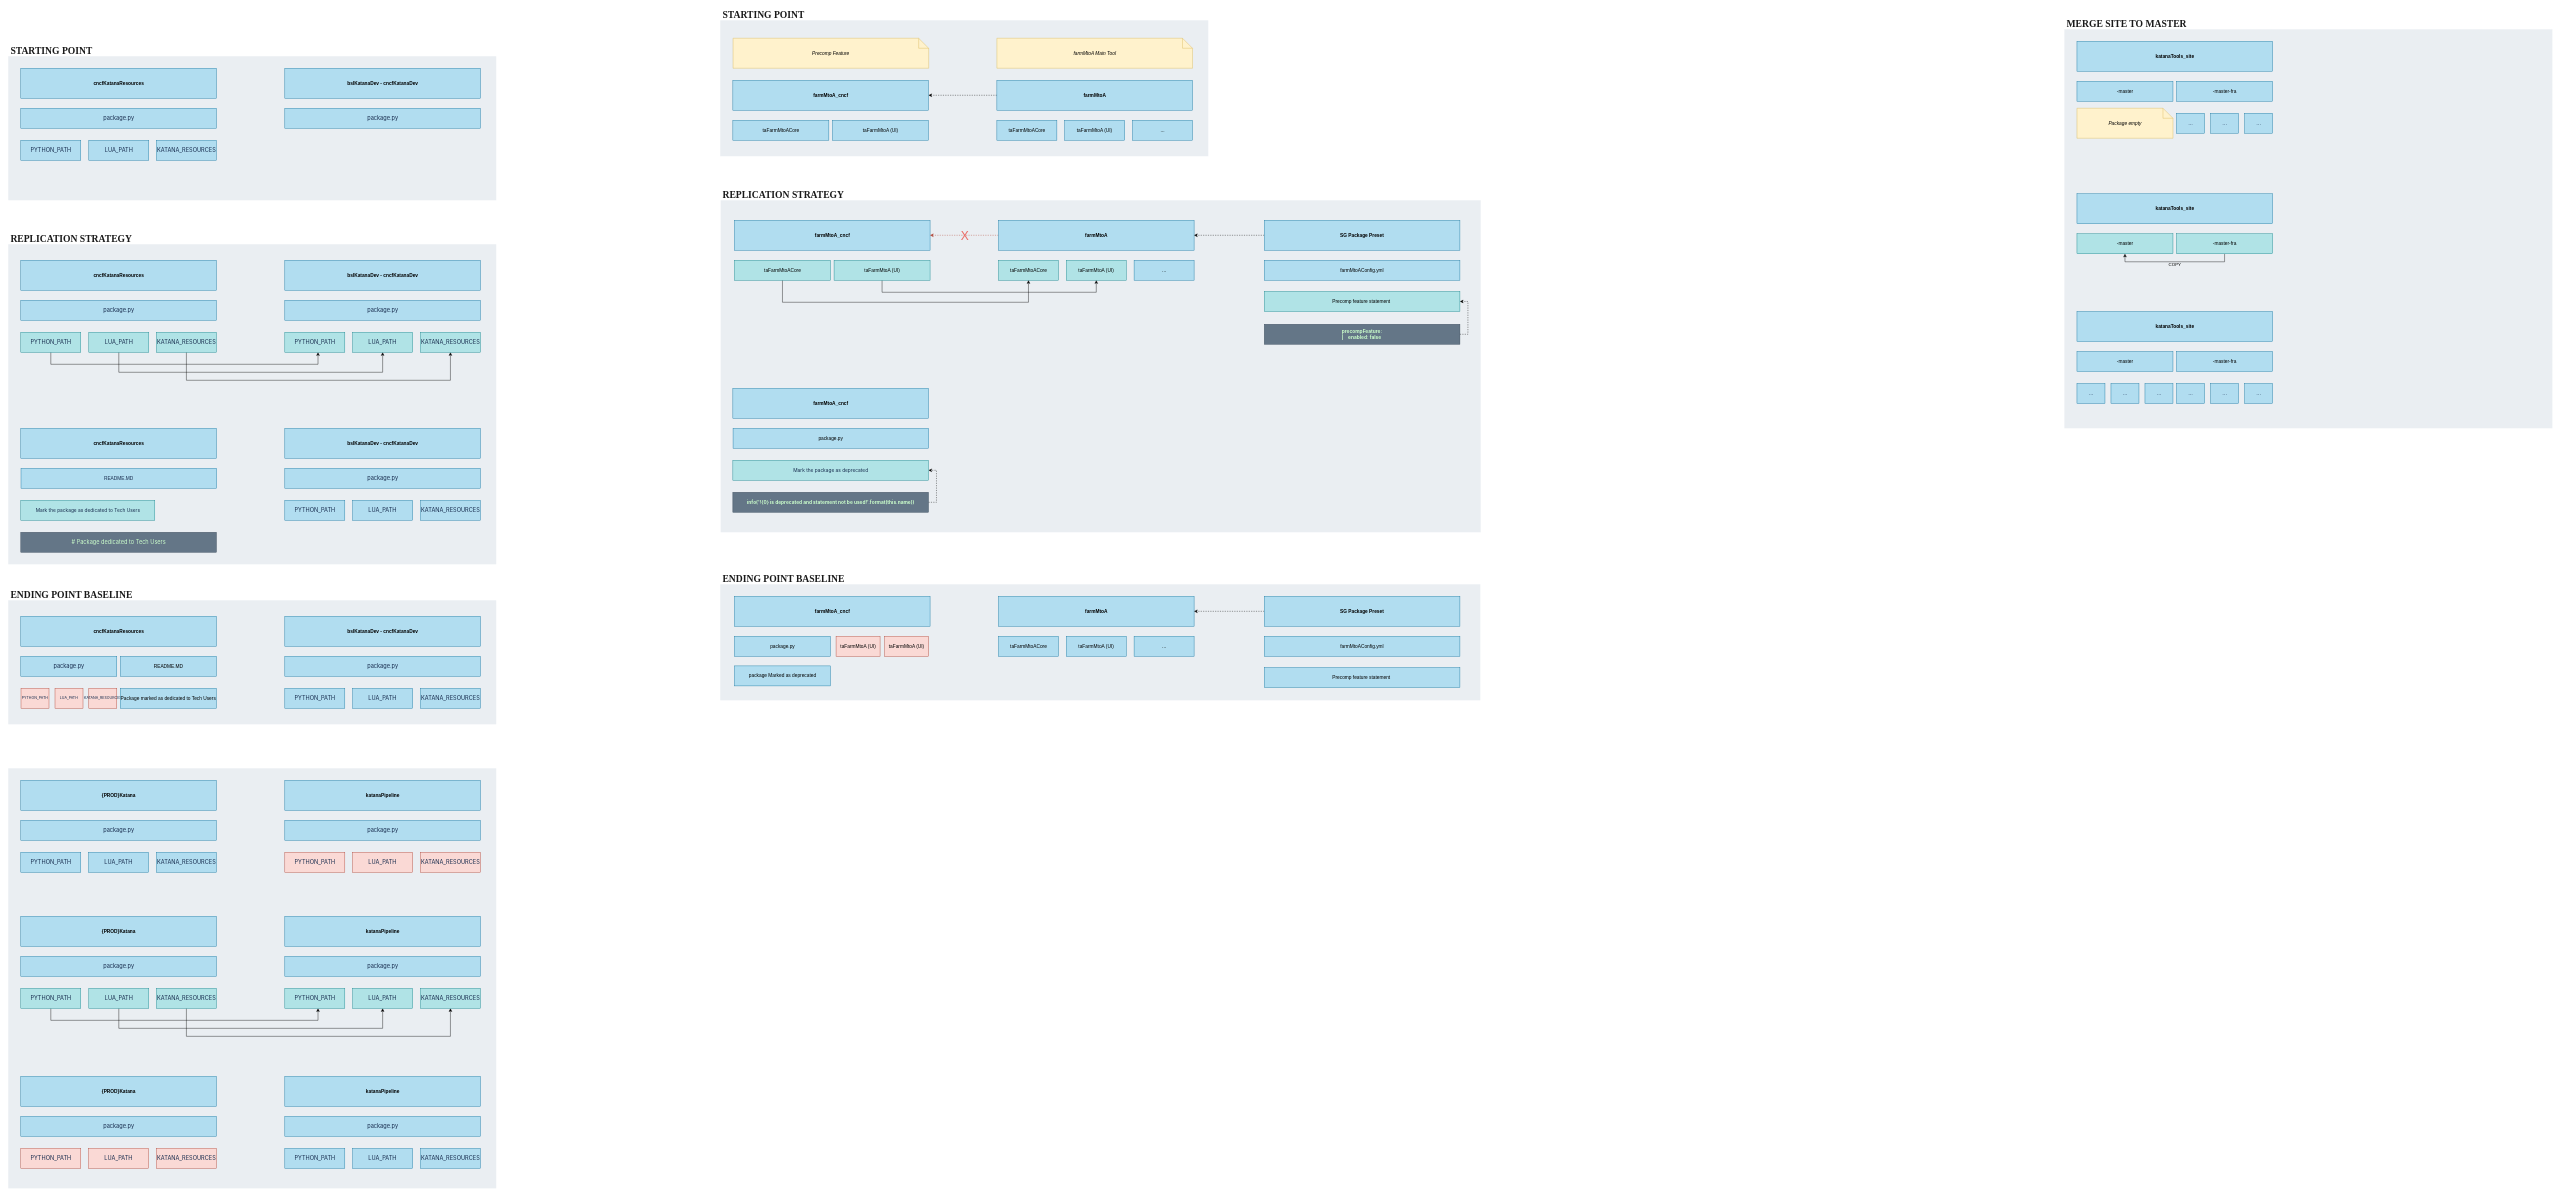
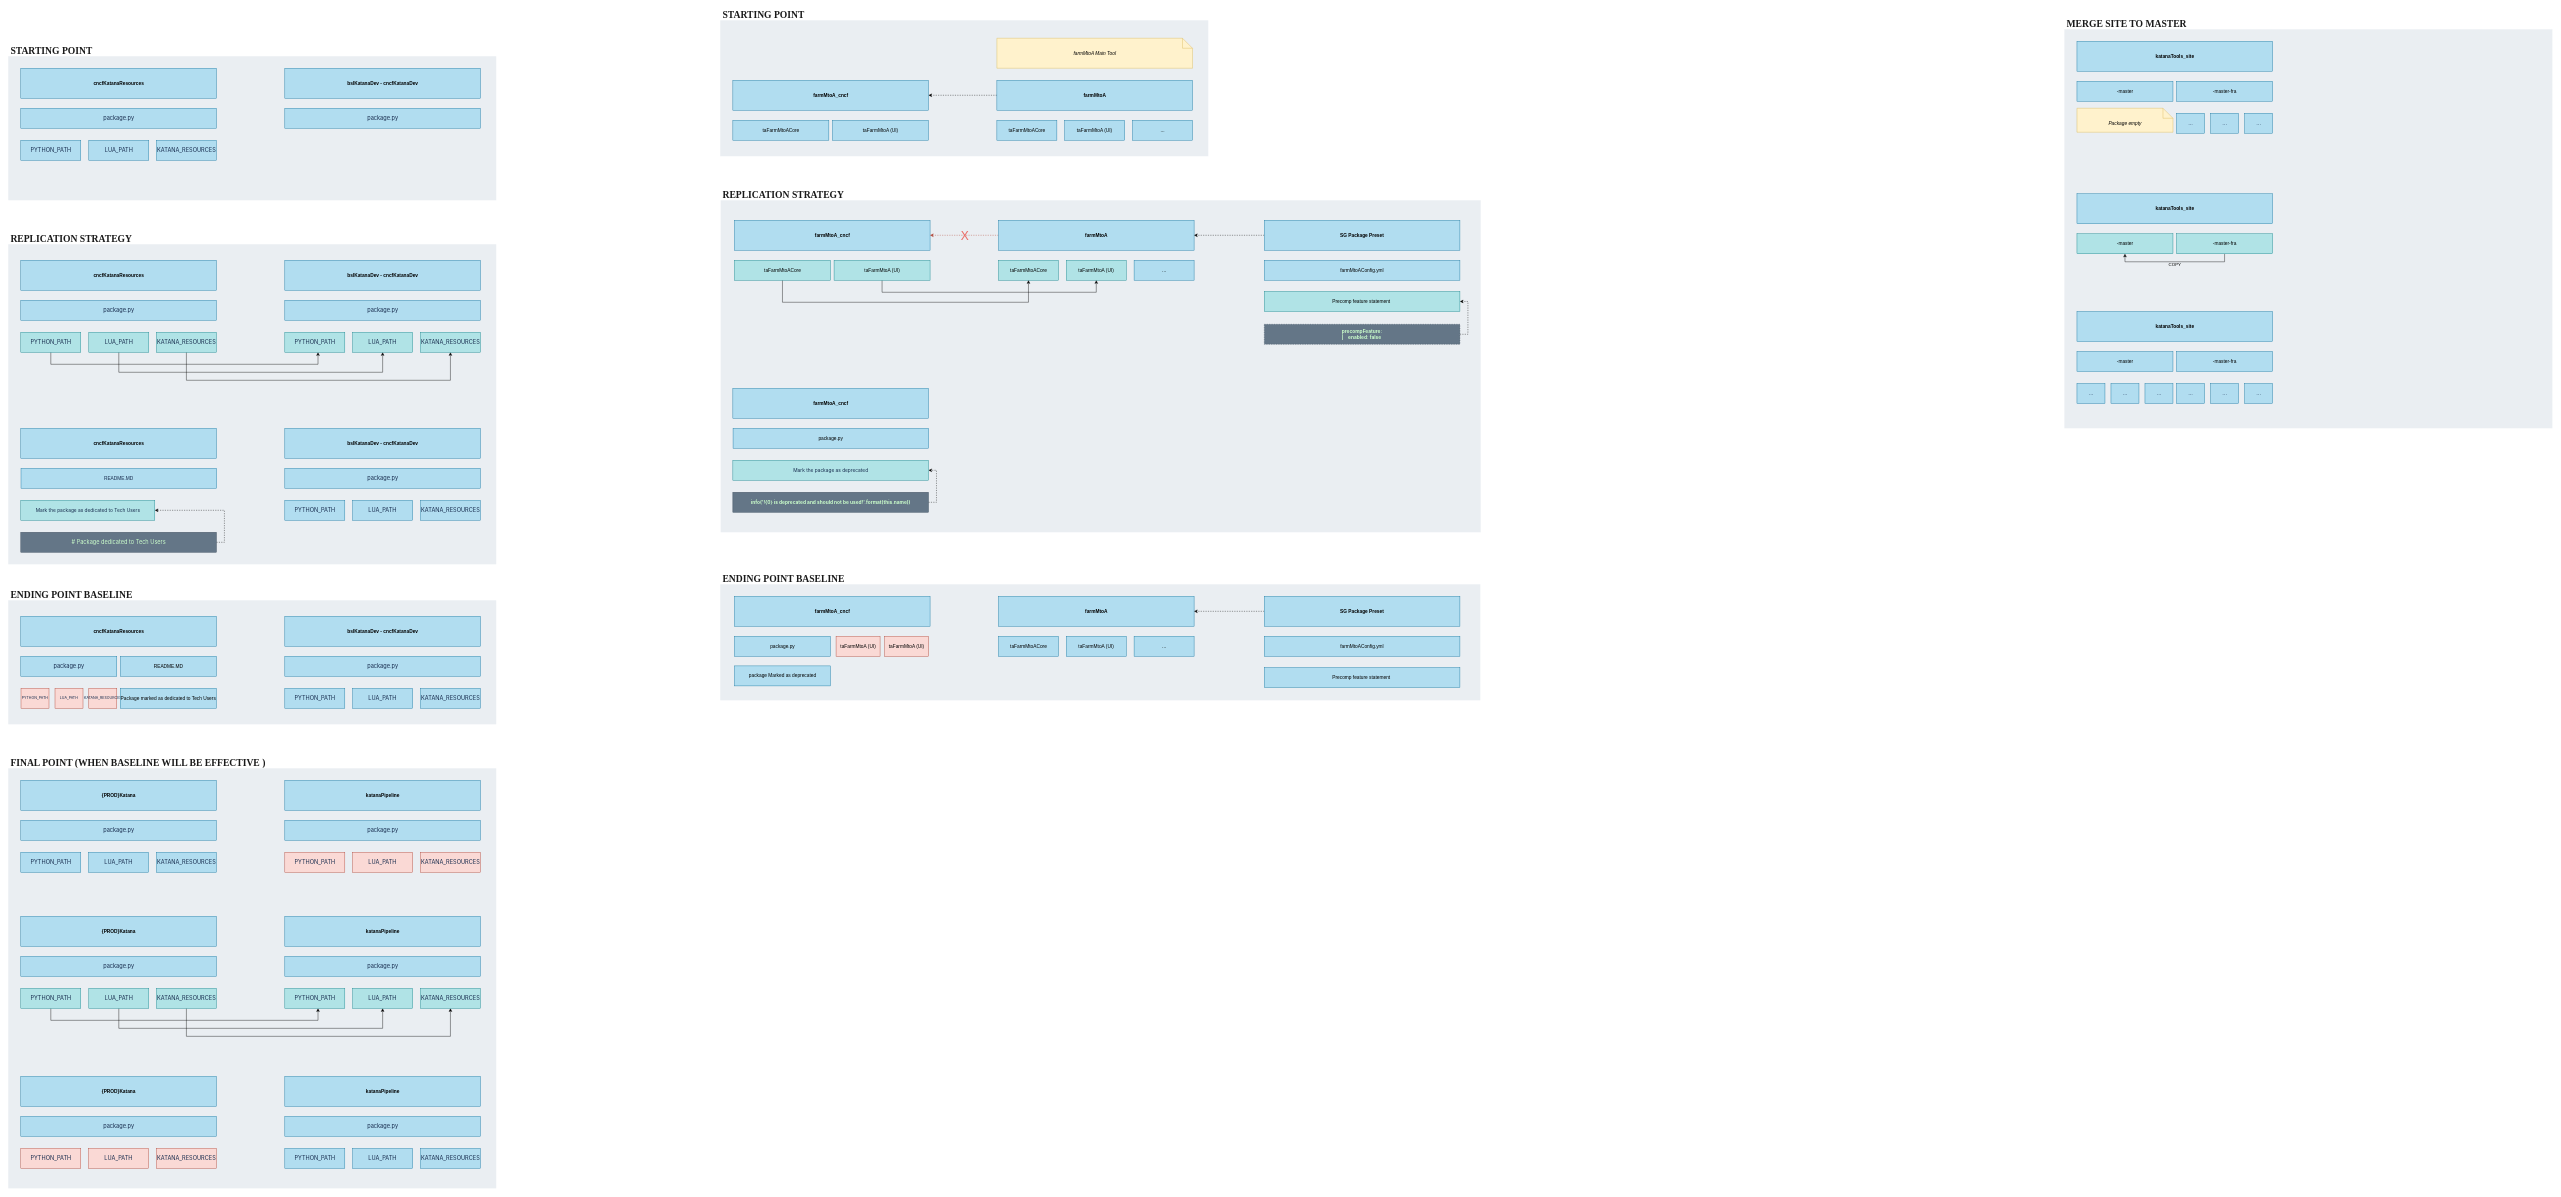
node "Precomp Feature": removed
node "Package empty": size 96x30 -> 96x24
node "precompFeature: | enabled: false": style solid -> dashed
node "info('!{0} is deprecated and statement not be used!'.format(this.name))": label "info('!{0} is deprecated and statement not be used!'.format(this.name))" -> "info('!{0} is deprecated and should not be used!'.format(this.name))"
edge "# Package dedicated to Tech Users" -> "Mark the package as dedicated to Tech Users": added
node "FINAL POINT (WHEN BASELINE WILL BE EFFECTIVE )": added
